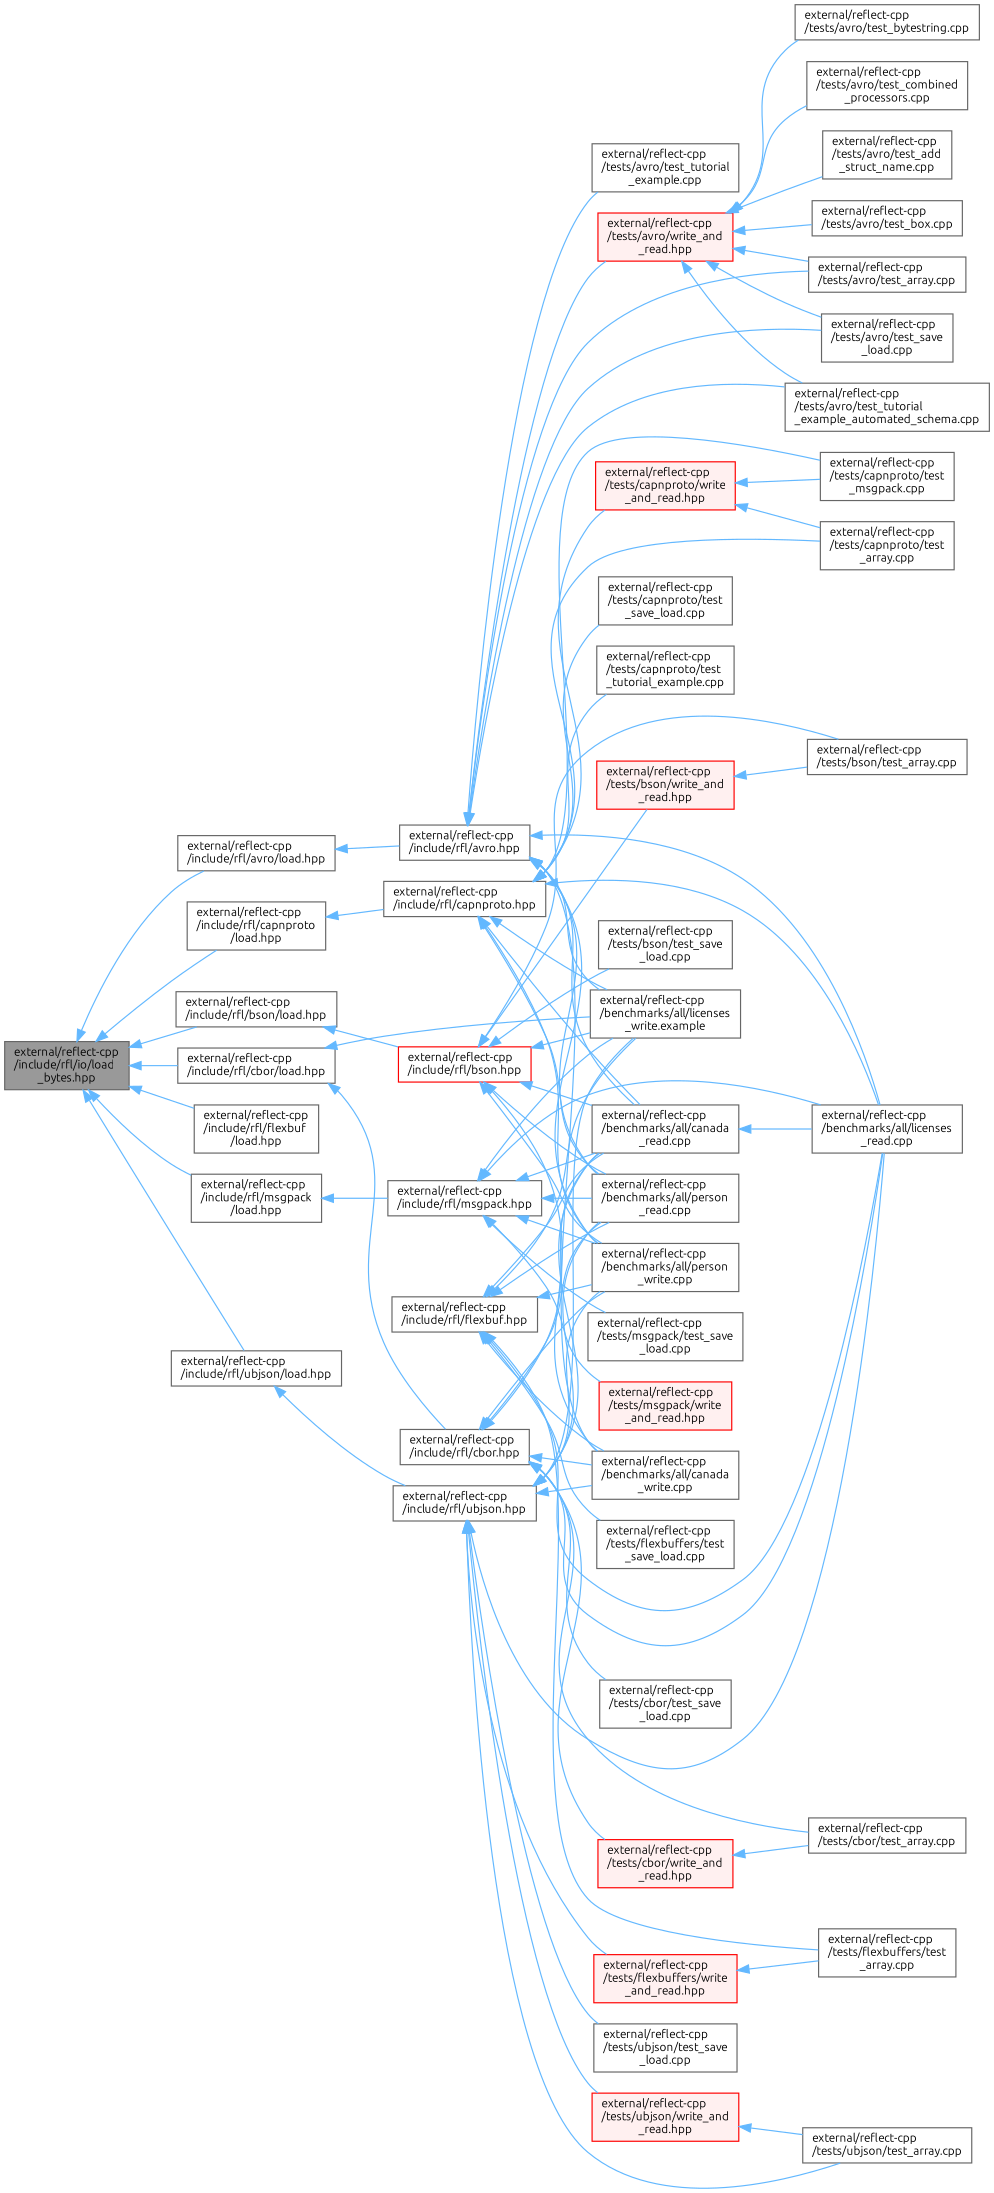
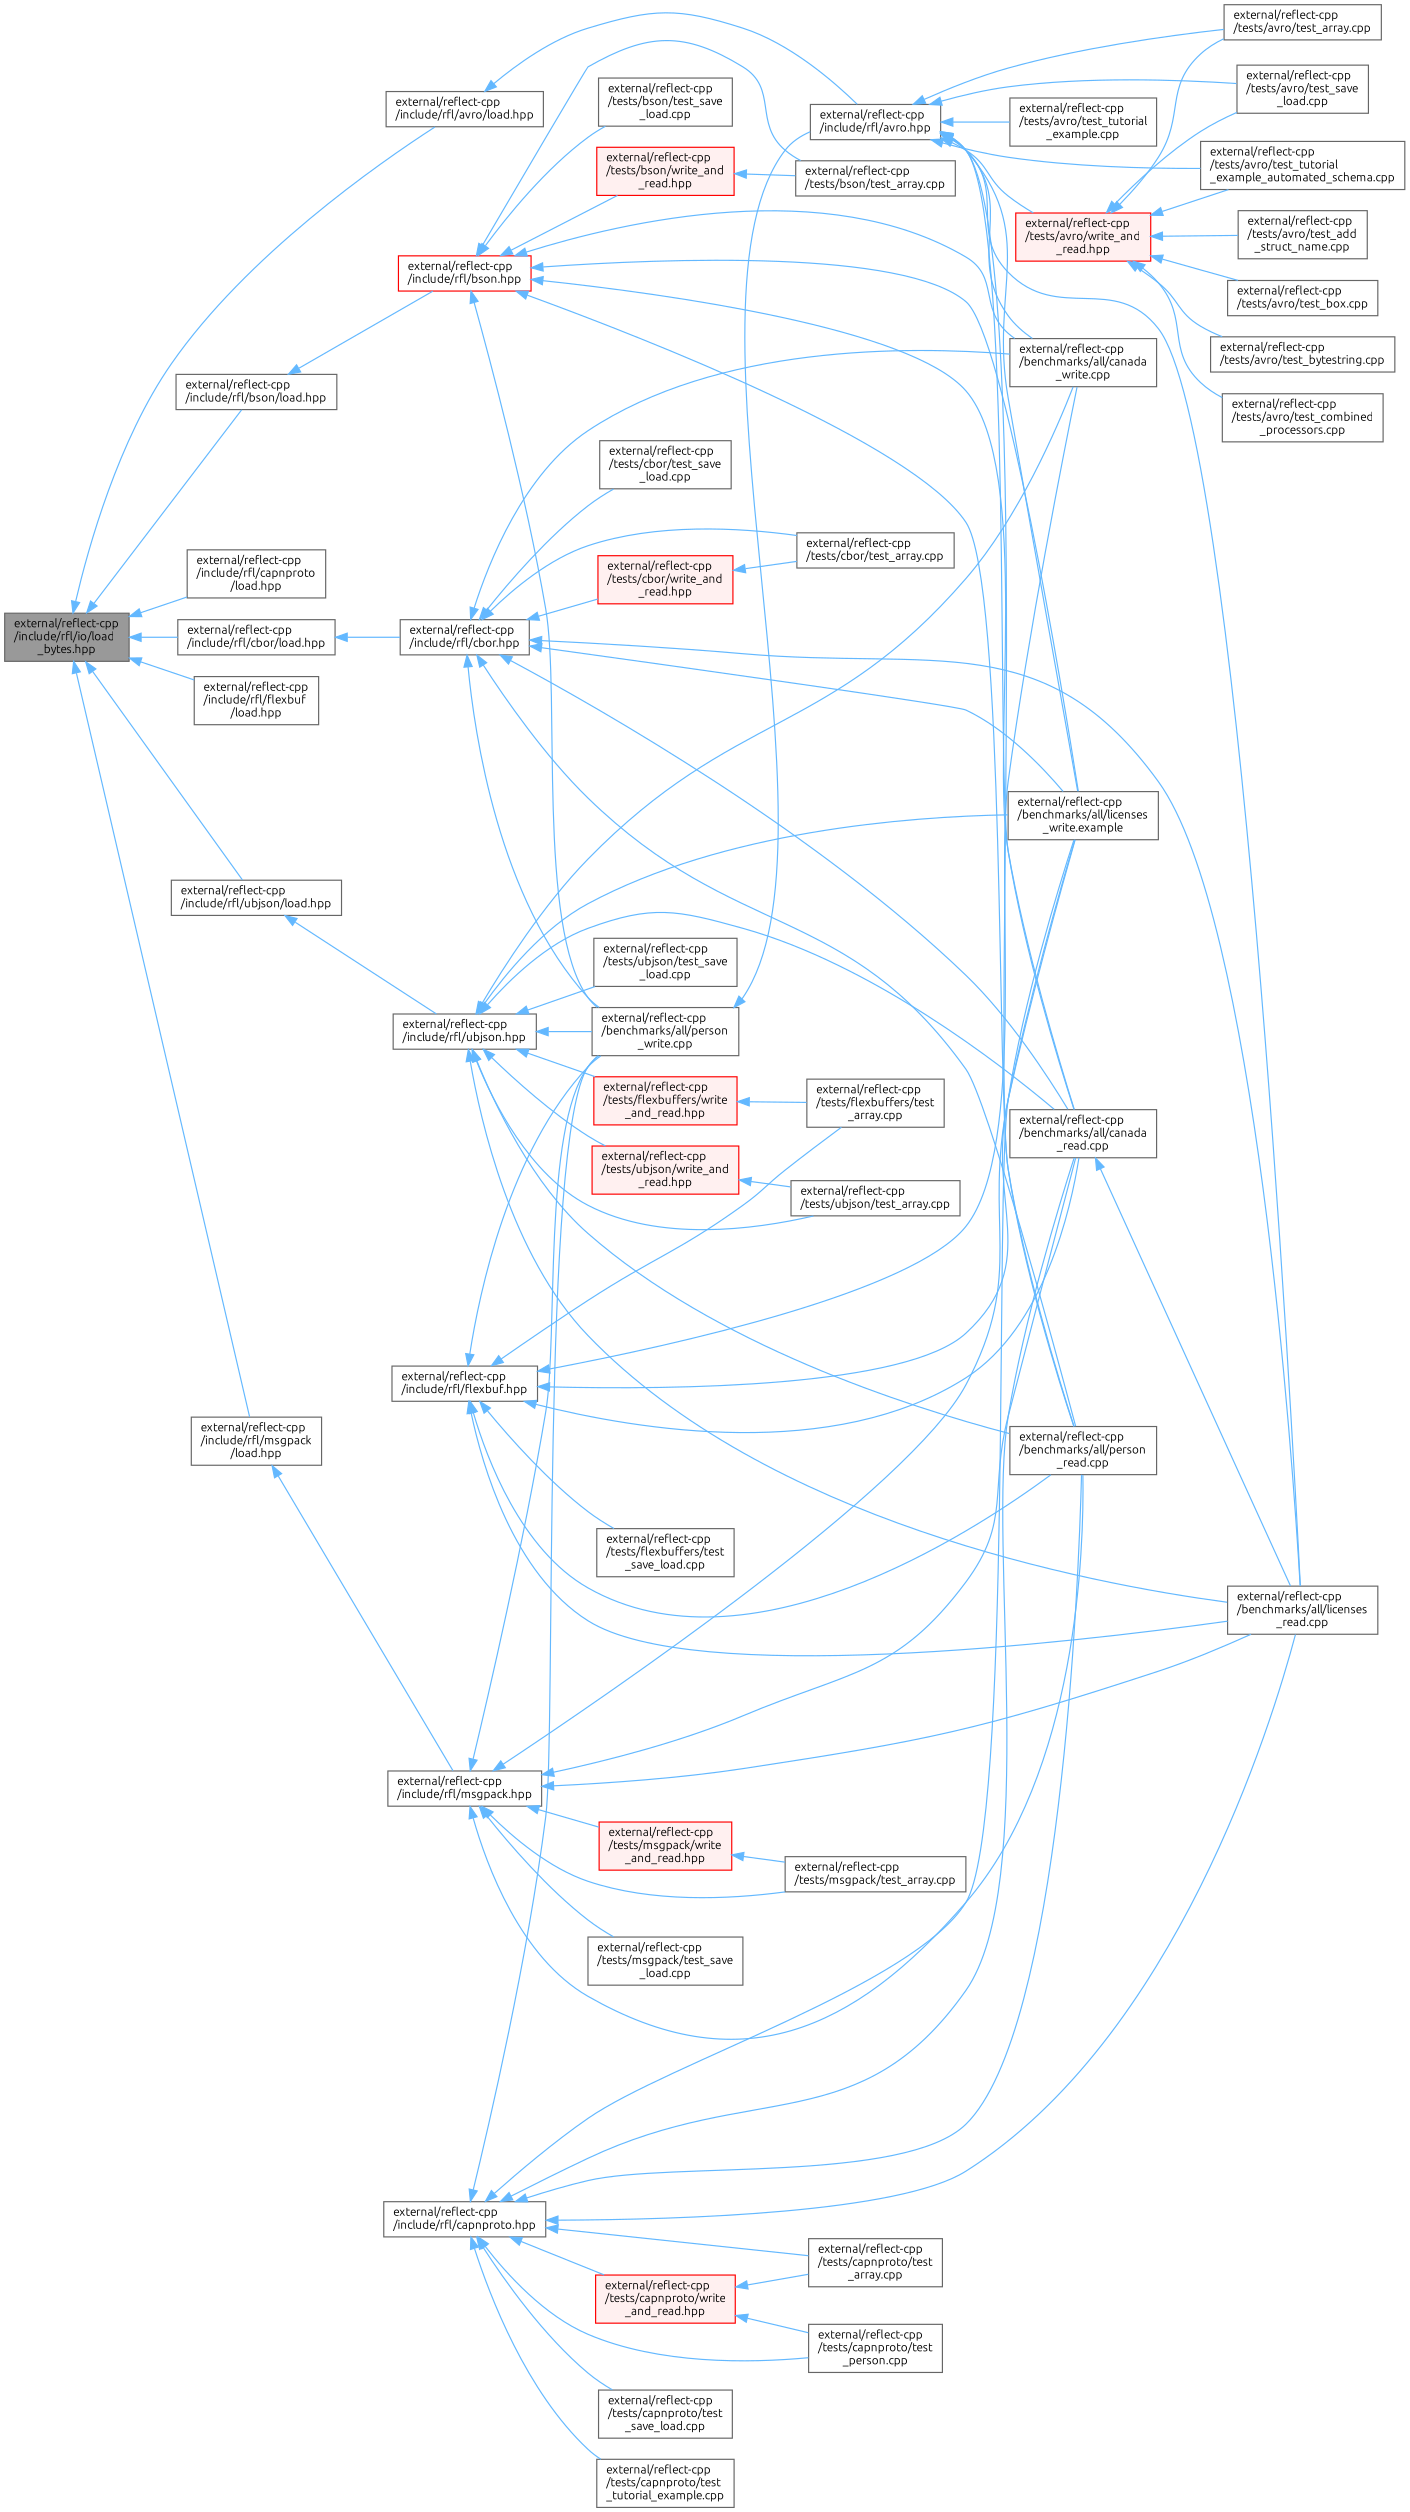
node "external/reflect-cpp /tests/capnproto/test _msgpack.cpp": label "external/reflect-cpp /tests/capnproto/test _msgpack.cpp" -> "external/reflect-cpp /tests/capnproto/test _person.cpp"
edge "external/reflect-cpp /include/rfl/capnproto.hpp" -> "external/reflect-cpp /include/rfl/capnproto /load.hpp": removed
edge "external/reflect-cpp /benchmarks/all/licenses _write.example" -> "external/reflect-cpp /include/rfl/cbor/load.hpp": now "external/reflect-cpp /benchmarks/all/licenses _write.example" -> "external/reflect-cpp /include/rfl/cbor.hpp"
edge "external/reflect-cpp /benchmarks/all/person _write.cpp" -> "external/reflect-cpp /include/rfl/avro.hpp": reversed
node "external/reflect-cpp /tests/msgpack/test_array.cpp": added
